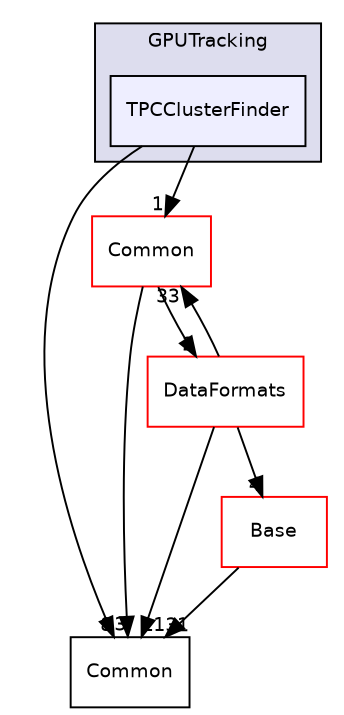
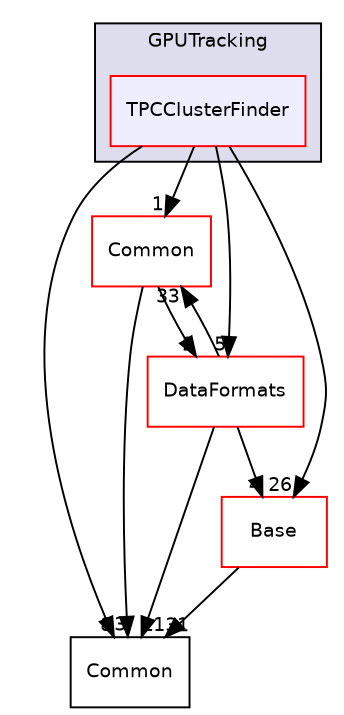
node "TPCClusterFinder": color black -> red
edge "TPCClusterFinder" -> "DataFormats": added
edge "TPCClusterFinder" -> "Base": added
